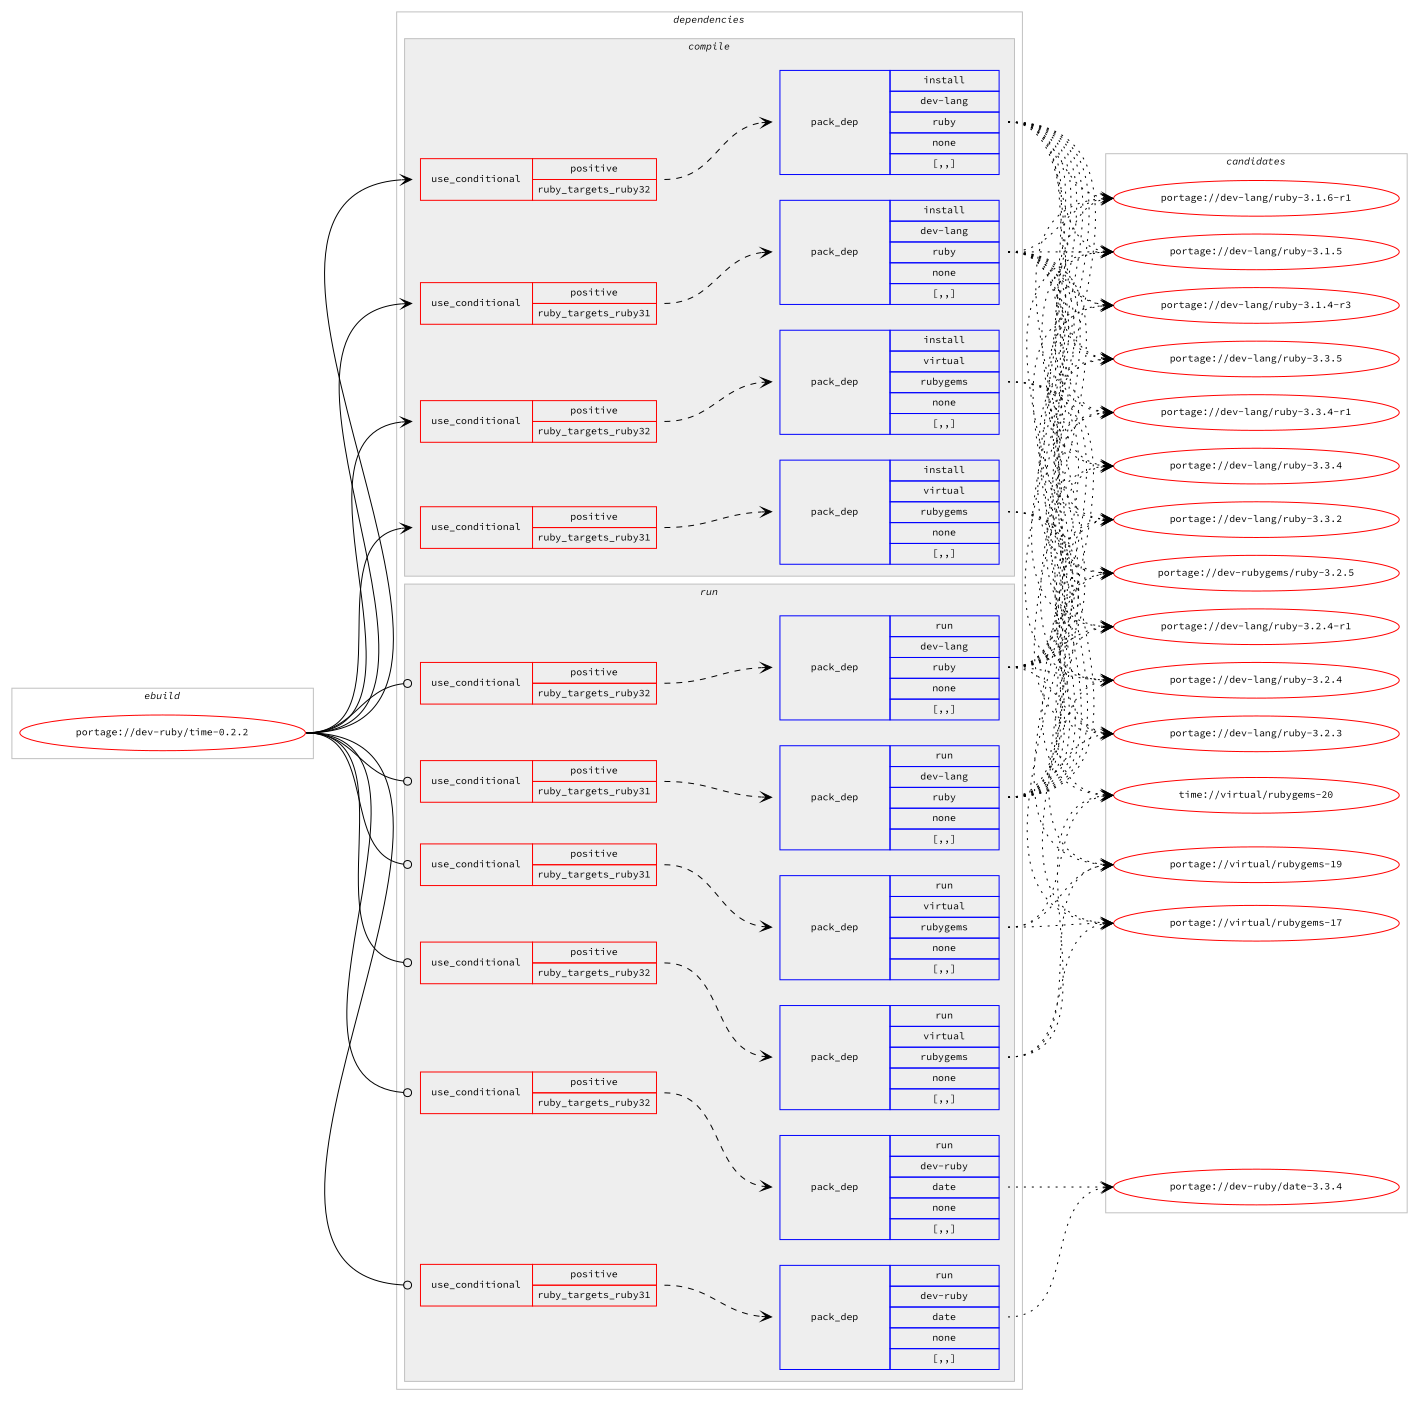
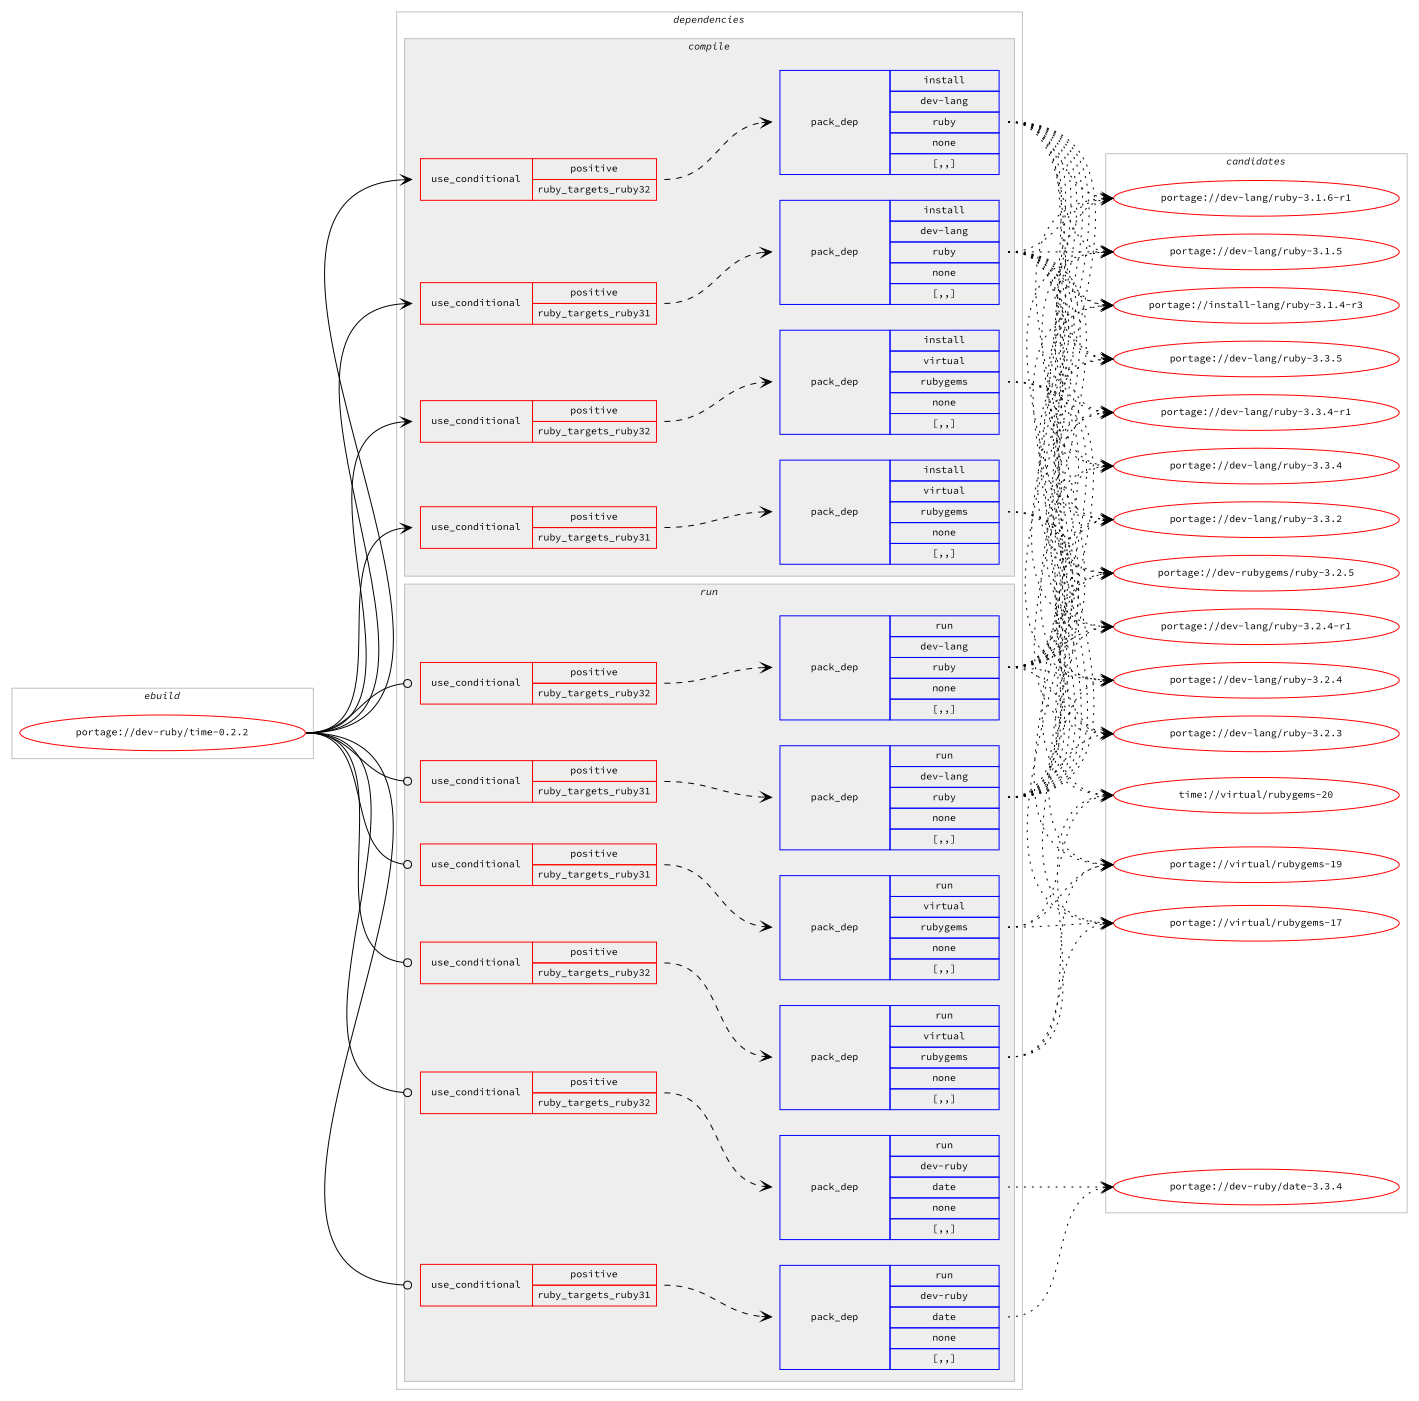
node "portage://dev-lang/ruby-3.1.4-r3": label "portage://dev-lang/ruby-3.1.4-r3" -> "portage://install-lang/ruby-3.1.4-r3"
